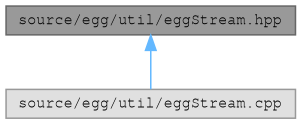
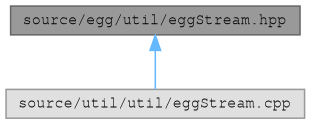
node "source/egg/util/eggStream.cpp": label "source/egg/util/eggStream.cpp" -> "source/util/util/eggStream.cpp"
